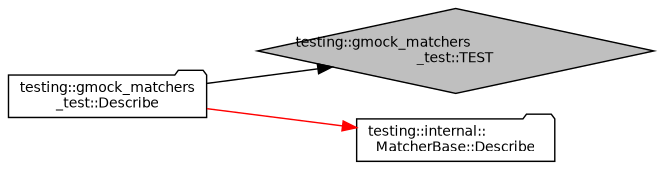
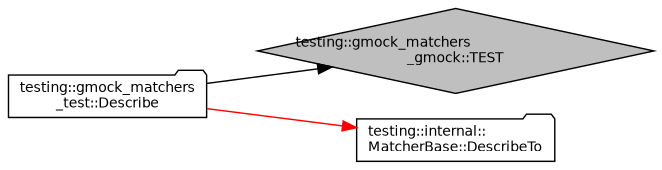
node "testing::gmock_matchers _test::TEST": label "testing::gmock_matchers _test::TEST" -> "testing::gmock_matchers _gmock::TEST"
node "testing::internal:: MatcherBase::Describe": label "testing::internal:: MatcherBase::Describe" -> "testing::internal:: MatcherBase::DescribeTo"
